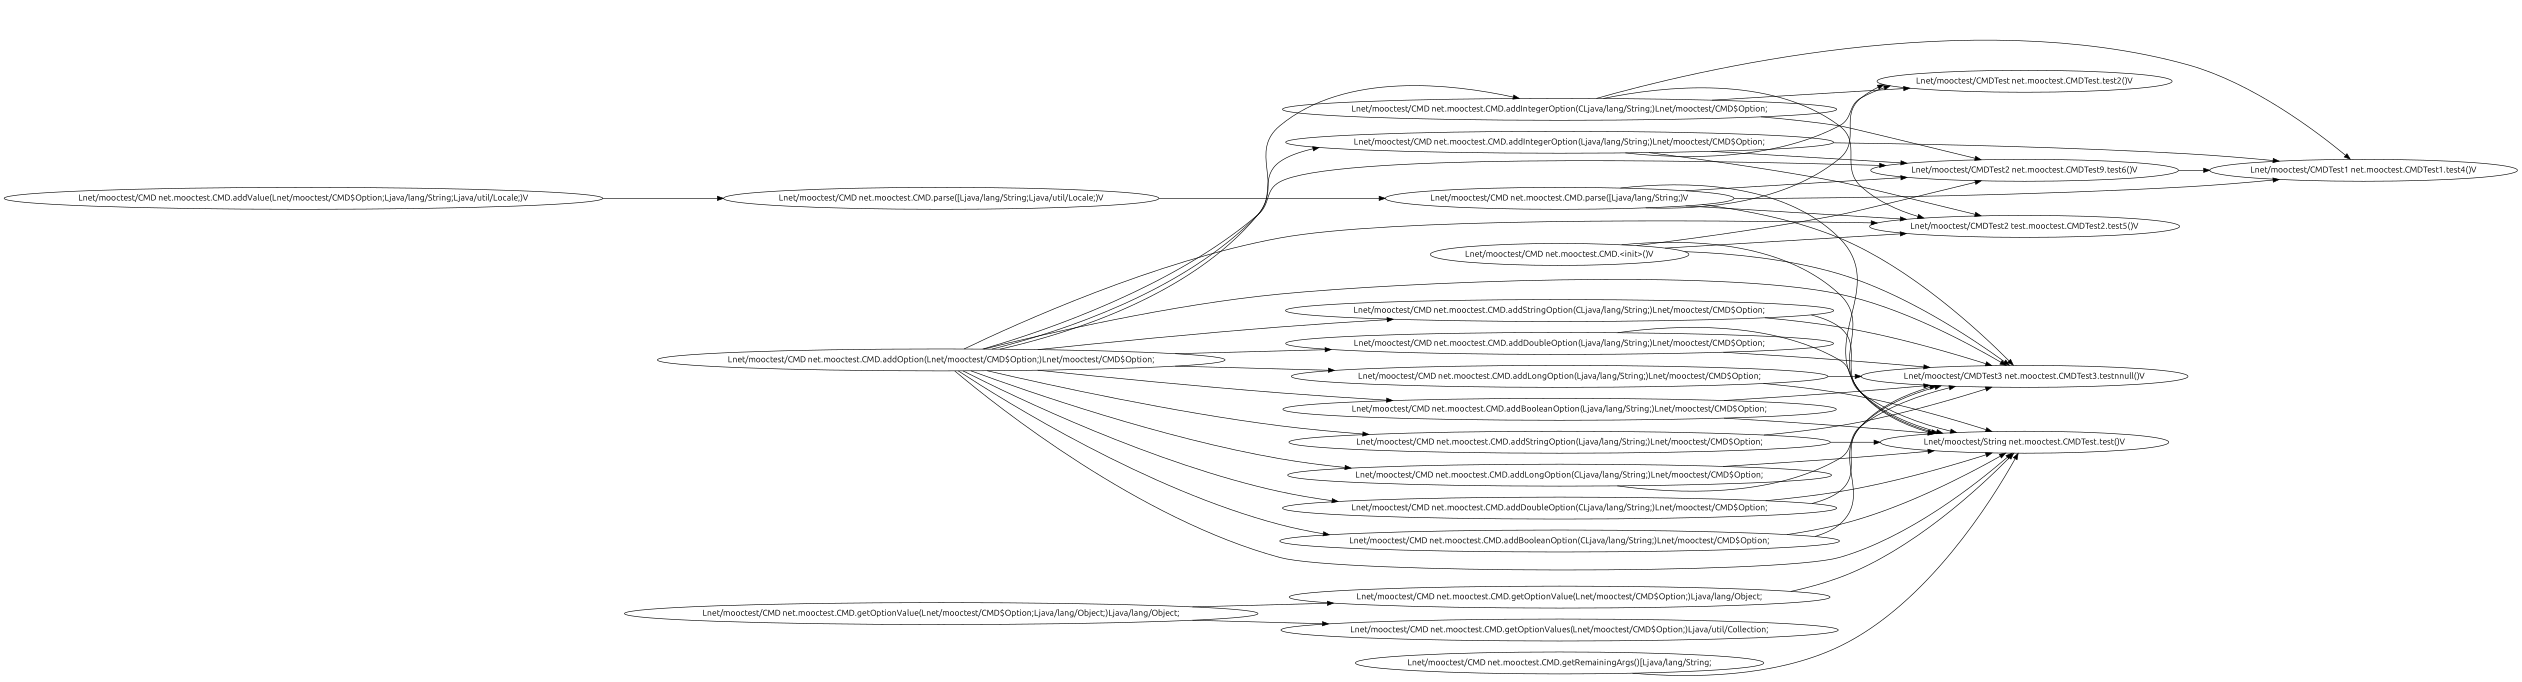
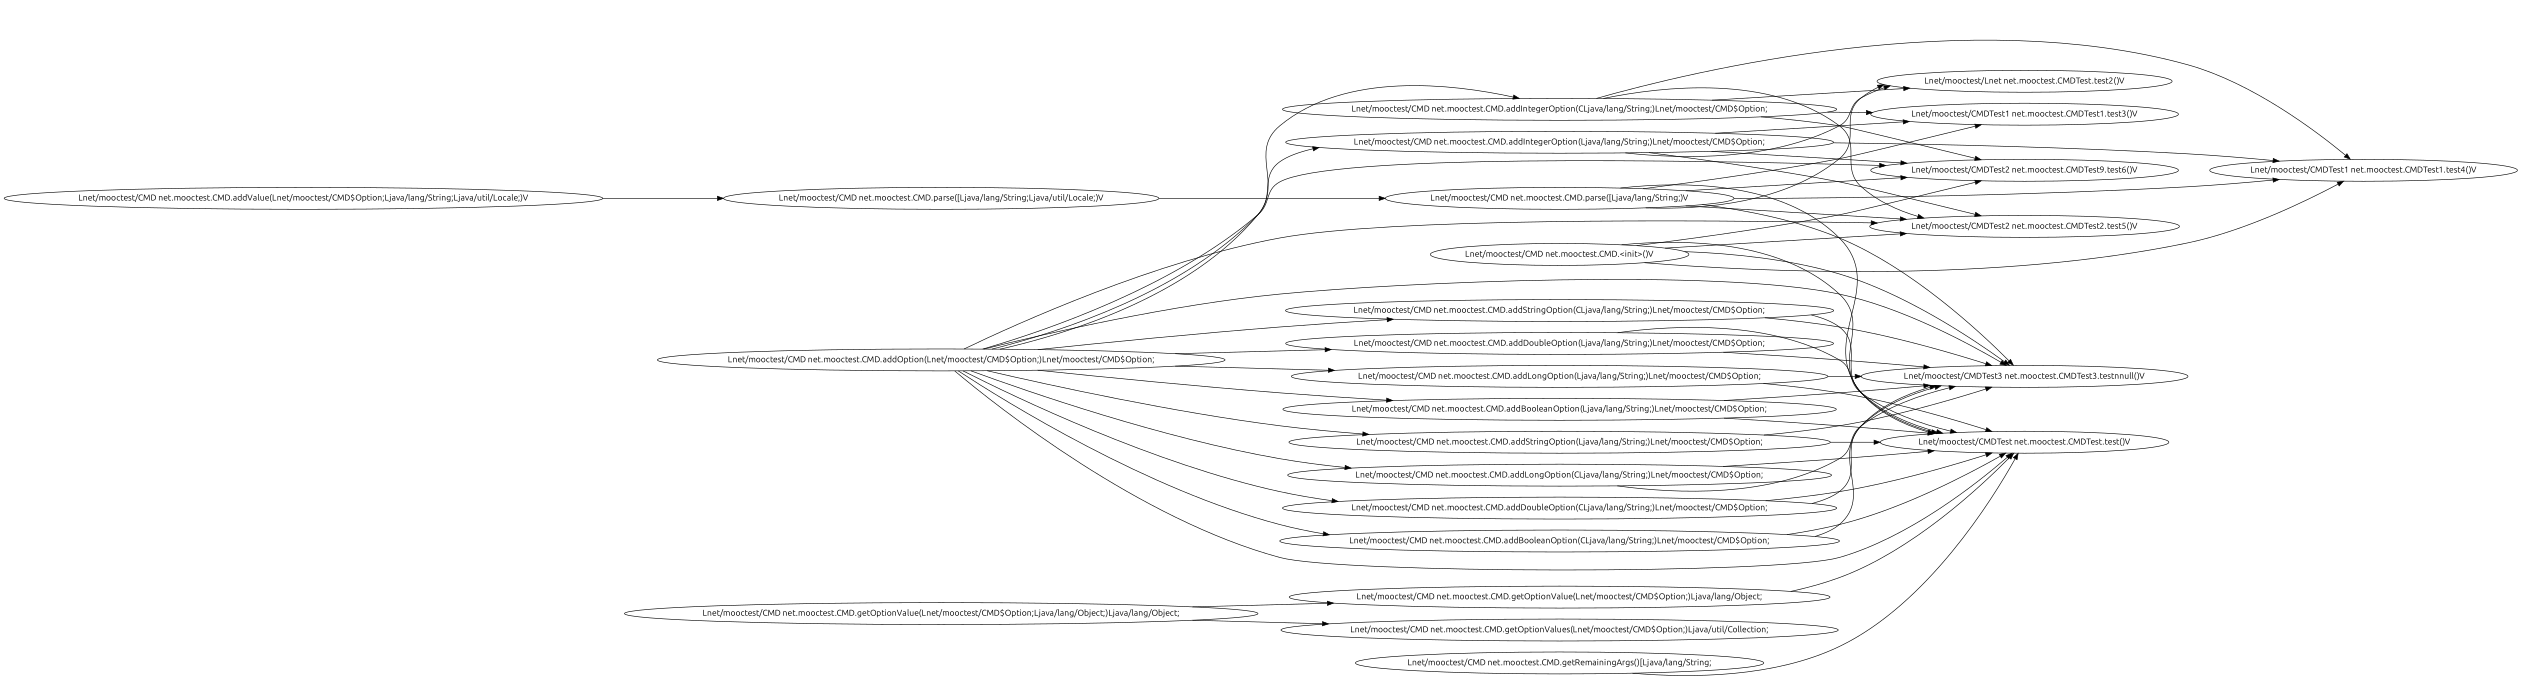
node "Lnet/mooctest/CMDTest net.mooctest.CMDTest.test2()V": label "Lnet/mooctest/CMDTest net.mooctest.CMDTest.test2()V" -> "Lnet/mooctest/Lnet net.mooctest.CMDTest.test2()V"
node "Lnet/mooctest/CMDTest1 net.mooctest.CMDTest1.test3()V": added
edge "Lnet/mooctest/CMDTest2 net.mooctest.CMDTest9.test6()V" -> "Lnet/mooctest/CMDTest1 net.mooctest.CMDTest1.test4()V": now "Lnet/mooctest/CMD net.mooctest.CMD.<init>()V" -> "Lnet/mooctest/CMDTest1 net.mooctest.CMDTest1.test4()V"
node "Lnet/mooctest/CMDTest2 test.mooctest.CMDTest2.test5()V": label "Lnet/mooctest/CMDTest2 test.mooctest.CMDTest2.test5()V" -> "Lnet/mooctest/CMDTest2 net.mooctest.CMDTest2.test5()V"
node "Lnet/mooctest/String net.mooctest.CMDTest.test()V": label "Lnet/mooctest/String net.mooctest.CMDTest.test()V" -> "Lnet/mooctest/CMDTest net.mooctest.CMDTest.test()V"
